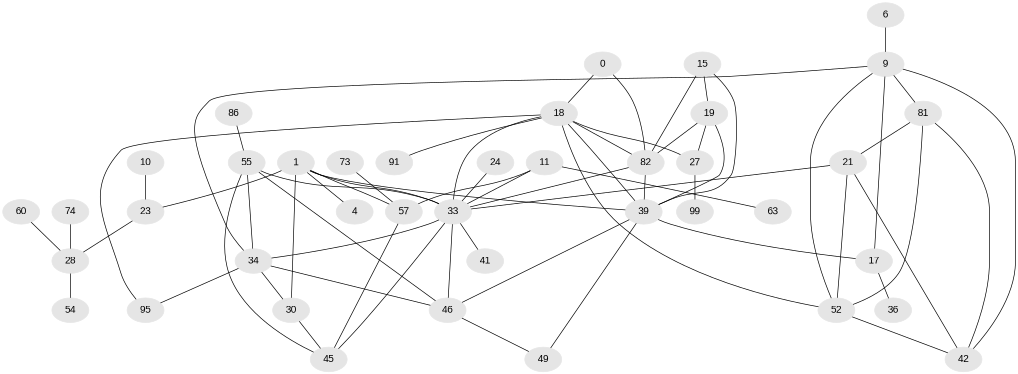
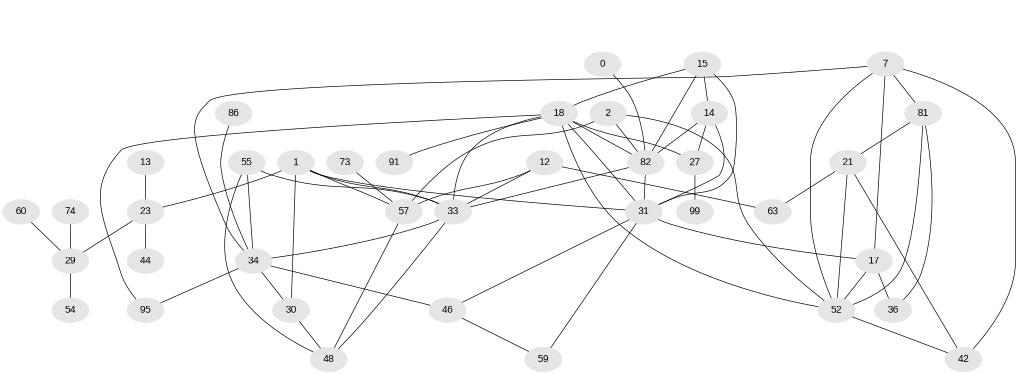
node "6": removed
node "9": label "9" -> "7"
edge "0" -- "18": now "15" -- "18"
node "2": added
node "19": label "19" -> "14"
edge "86" -- "55": now "86" -- "34"
node "10": label "10" -> "13"
node "24": removed
node "11": label "11" -> "12"
edge "21" -- "33": now "21" -- "63"
node "4": removed
node "39": label "39" -> "31"
edge "81" -- "42": now "81" -- "36"
edge "55" -- "46": removed
node "28": label "28" -> "29"
node "44": added
edge "33" -- "46": removed
node "41": removed
edge "17" -- "52": added
node "45": label "45" -> "48"
node "49": label "49" -> "59"
